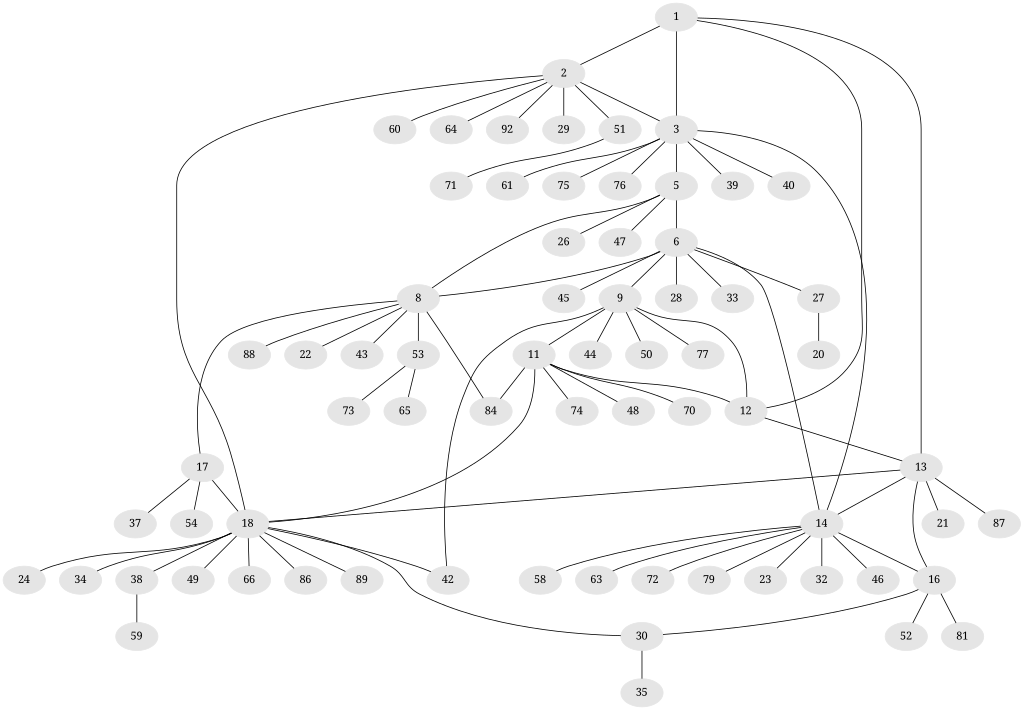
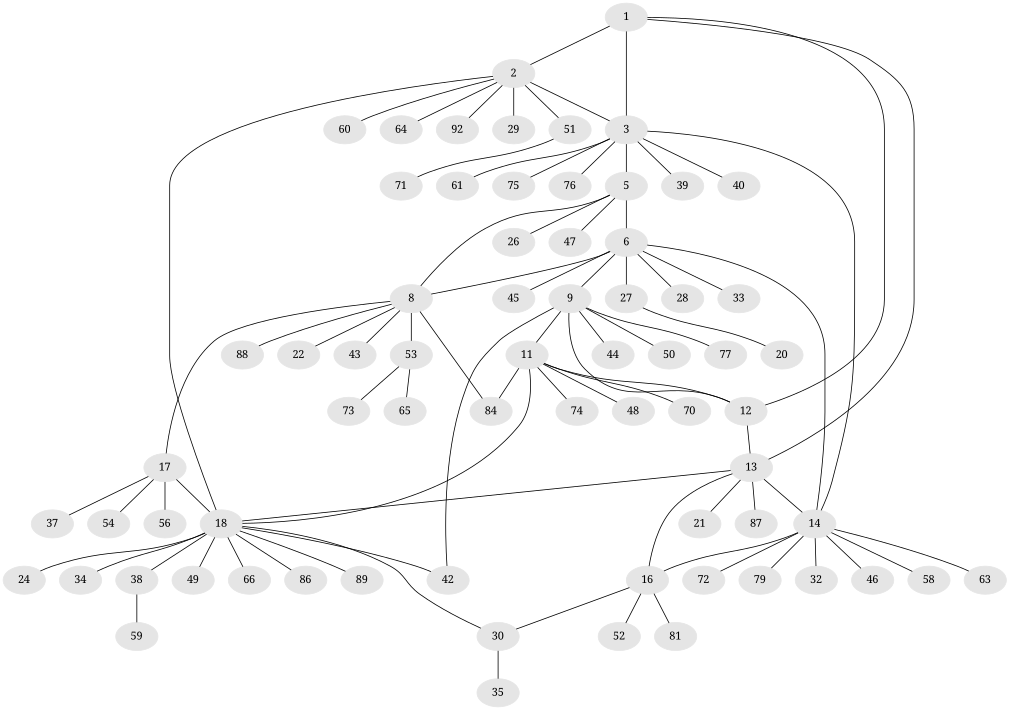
node "56": added
node "23": removed
